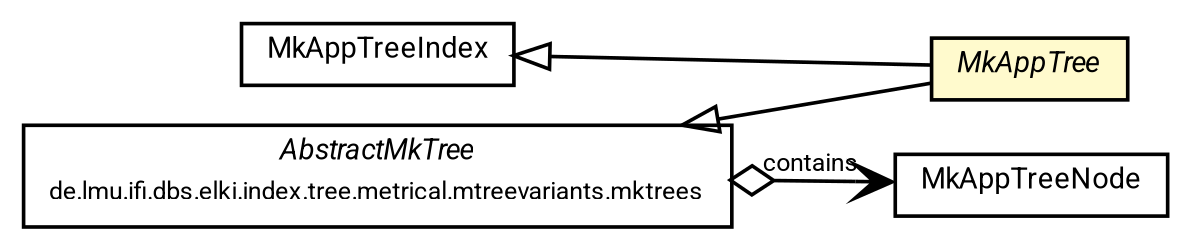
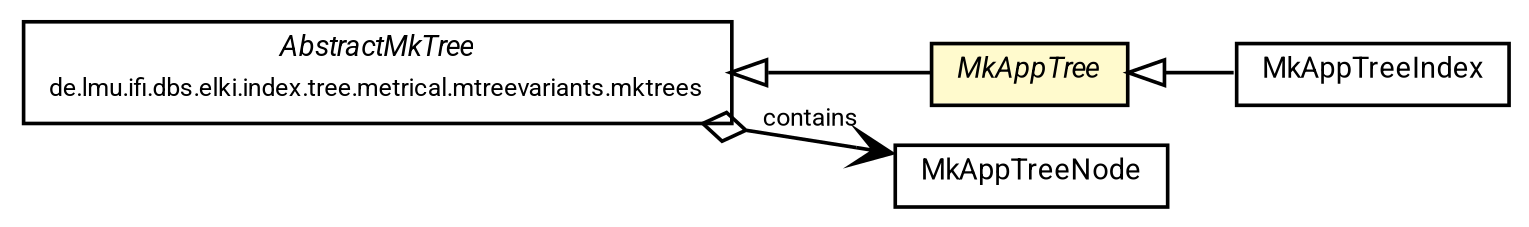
edge "MkAppTree" -> "MkAppTreeIndex": reversed
